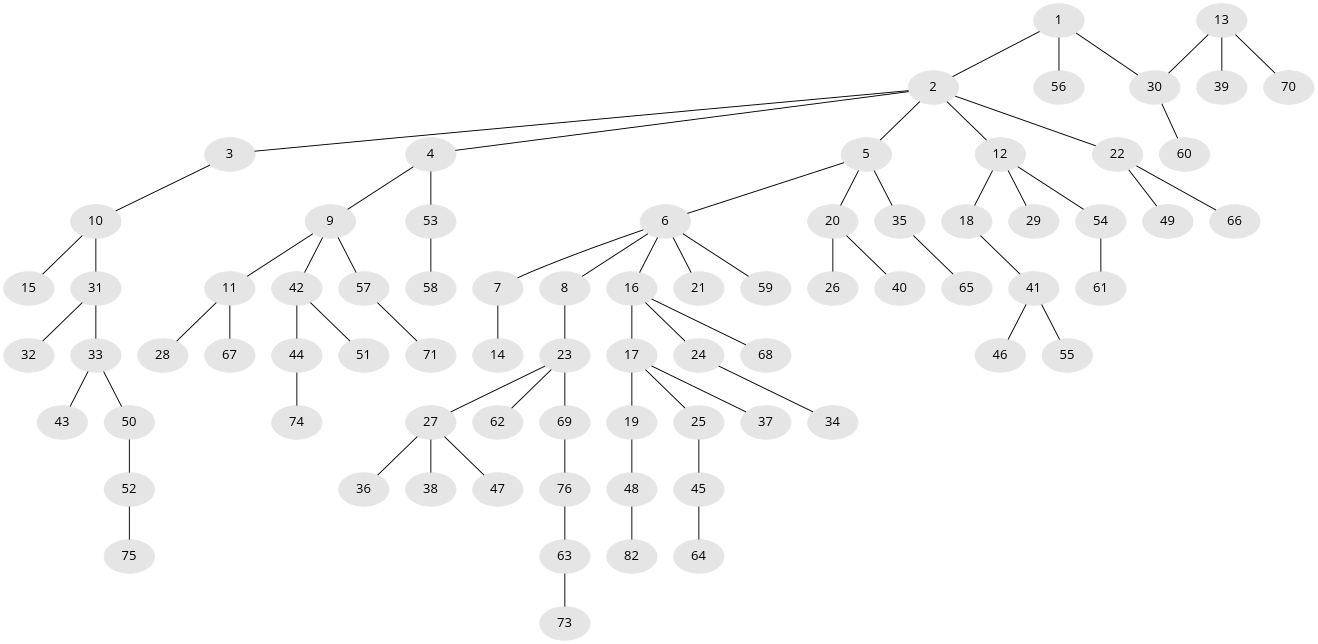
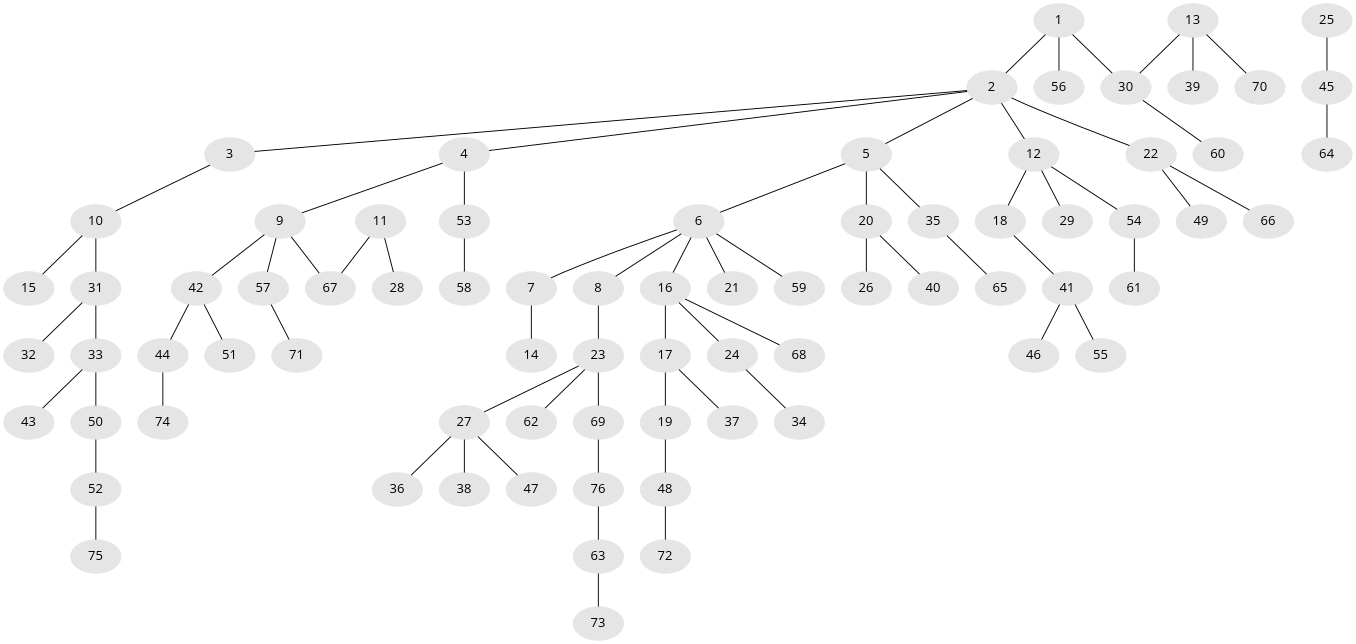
edge "9" -- "11": now "9" -- "67"
edge "17" -- "25": removed
node "82": label "82" -> "72"
